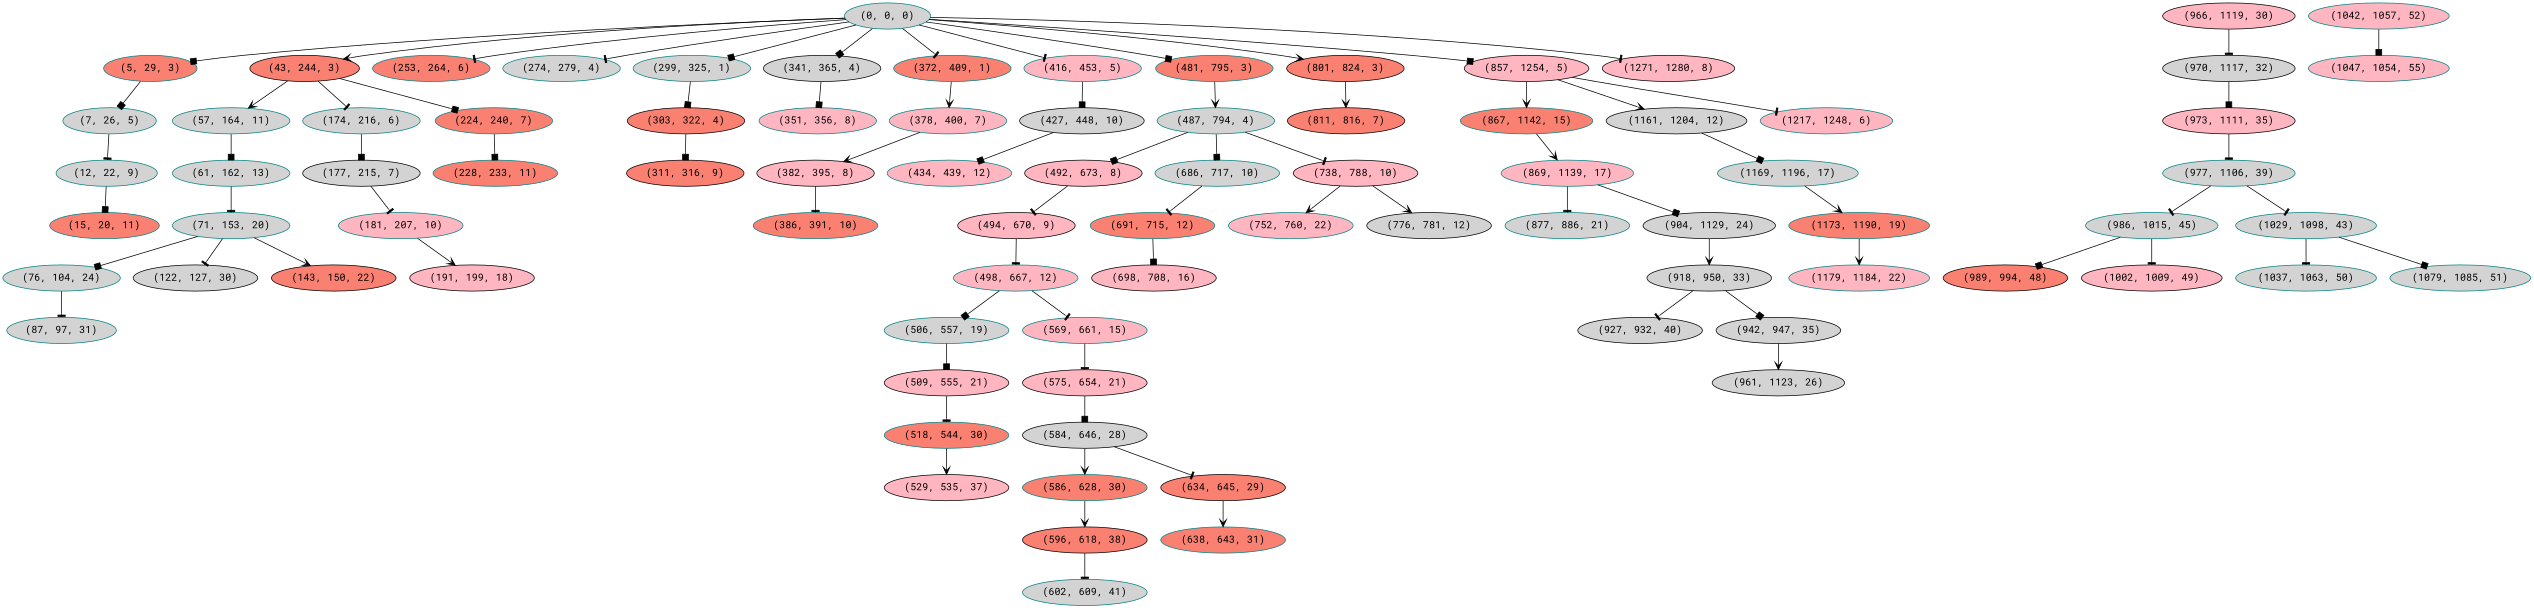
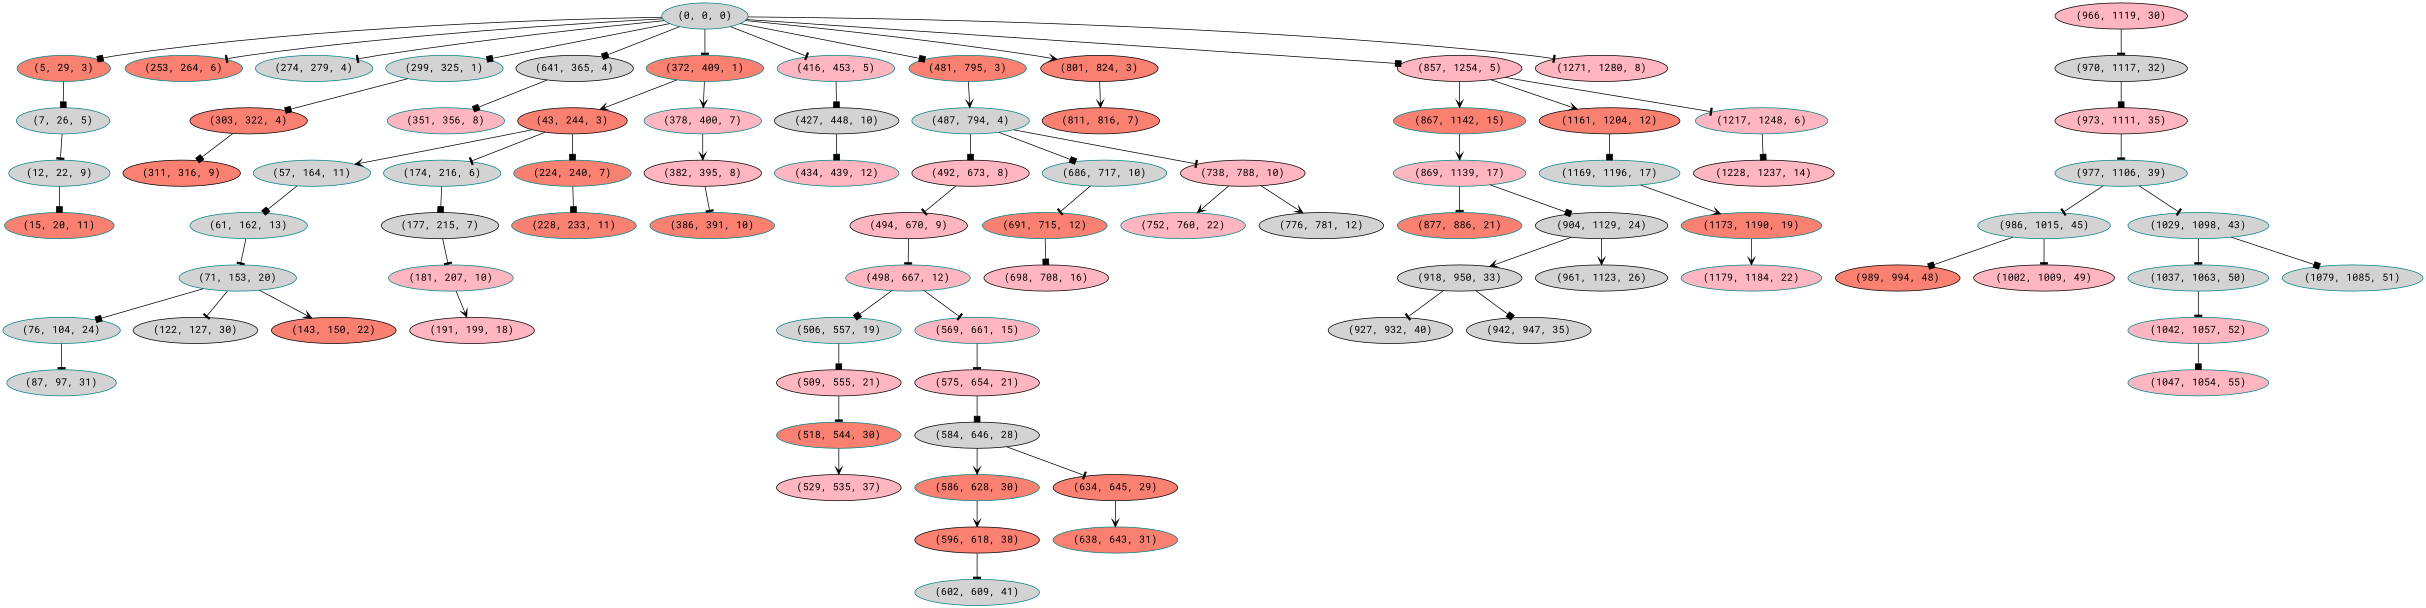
edge "(0, 0, 0)" -> "(43, 244, 3)": now "(372, 409, 1)" -> "(43, 244, 3)"
node "(341, 365, 4)": label "(341, 365, 4)" -> "(641, 365, 4)"
node "(1161, 1204, 12)": fillcolor lightgrey -> salmon
node "(1228, 1237, 14)": added
node "(877, 886, 21)": fillcolor lightgrey -> salmon
edge "(1037, 1063, 50)" -> "(1042, 1057, 52)": added
edge "(942, 947, 35)" -> "(961, 1123, 26)": now "(904, 1129, 24)" -> "(961, 1123, 26)"
